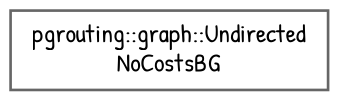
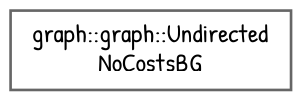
node "pgrouting::graph::Undirected NoCostsBG": label "pgrouting::graph::Undirected NoCostsBG" -> "graph::graph::Undirected NoCostsBG"
